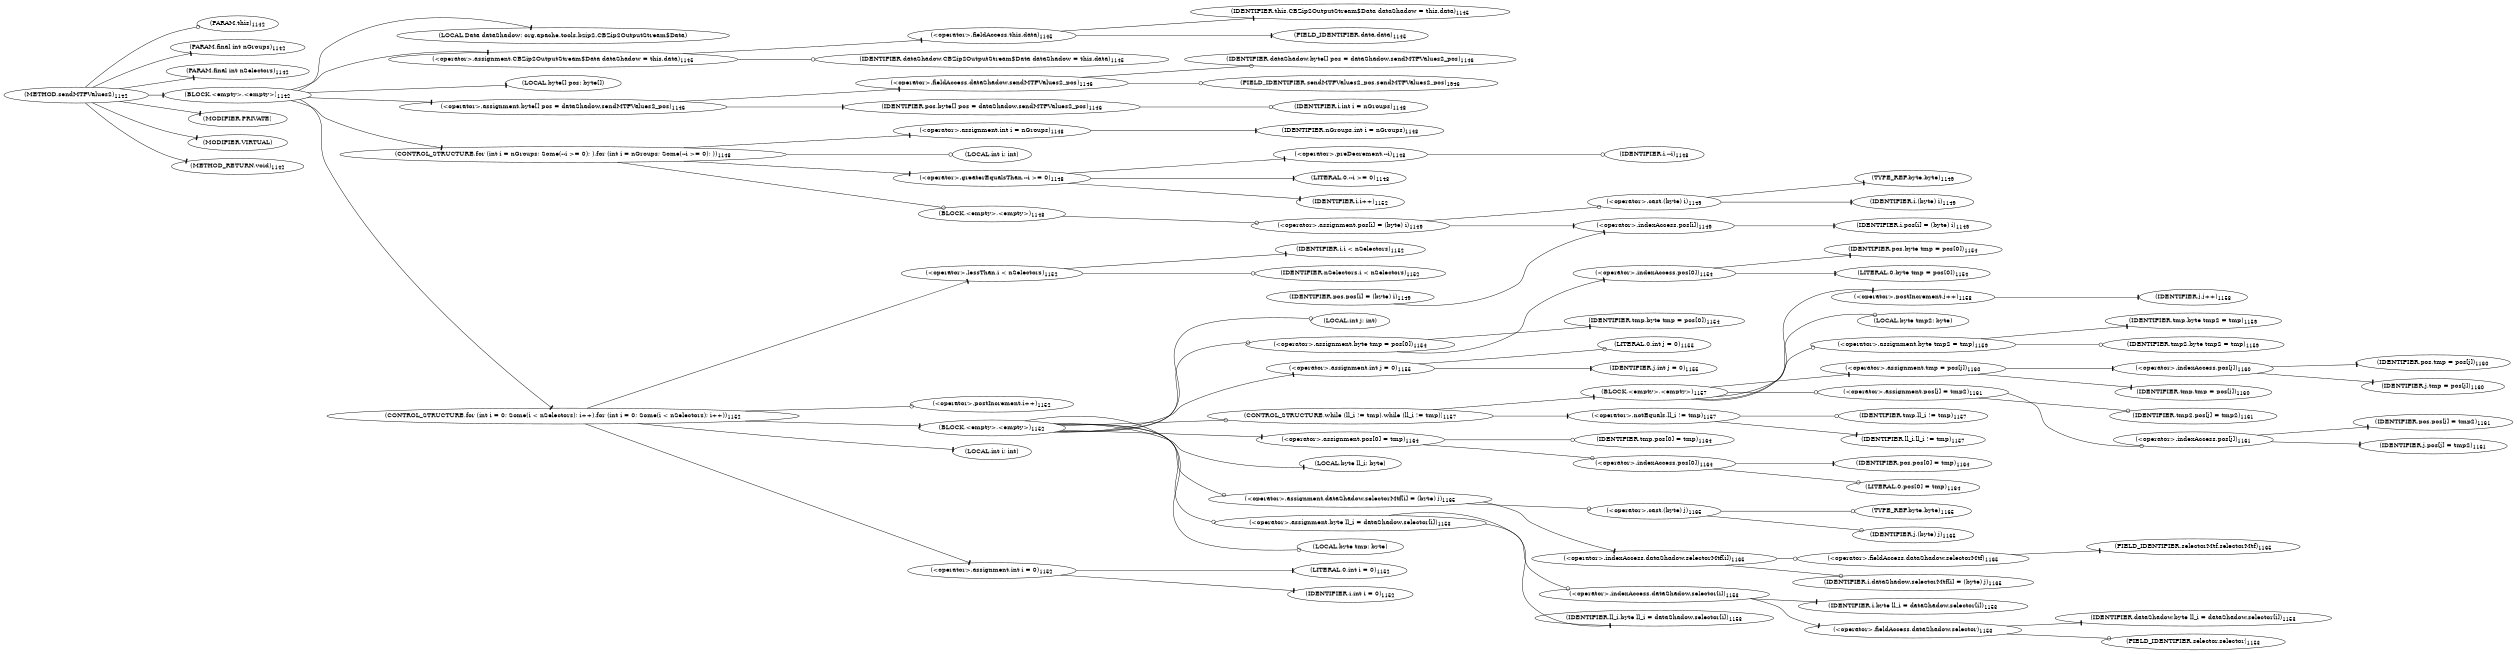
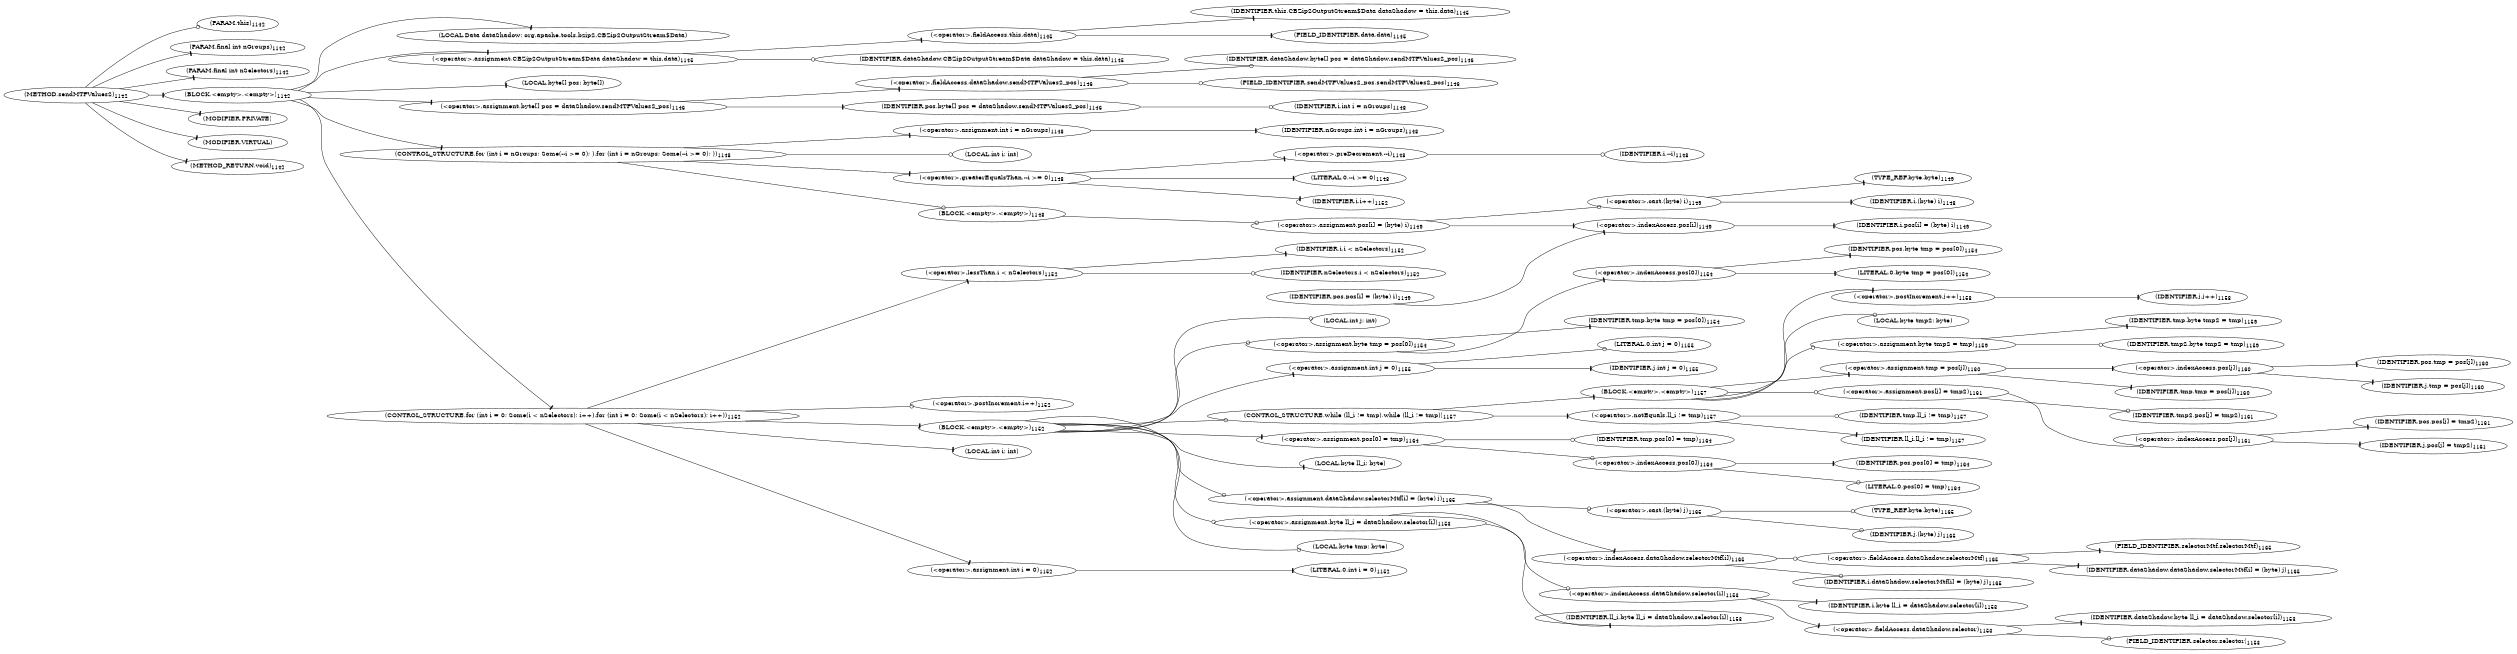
node "(FIELD_IDENTIFIER,sendMTFValues2_pos,sendMTFValues2_pos)": text "1946" -> "1146"
node "(IDENTIFIER,i,(byte) i)": text "1149" -> "1148"
node "(IDENTIFIER,dataShadow,dataShadow.selectorMtf[i] = (byte) j)": added
node "(IDENTIFIER,i,int i = 0)": removed
